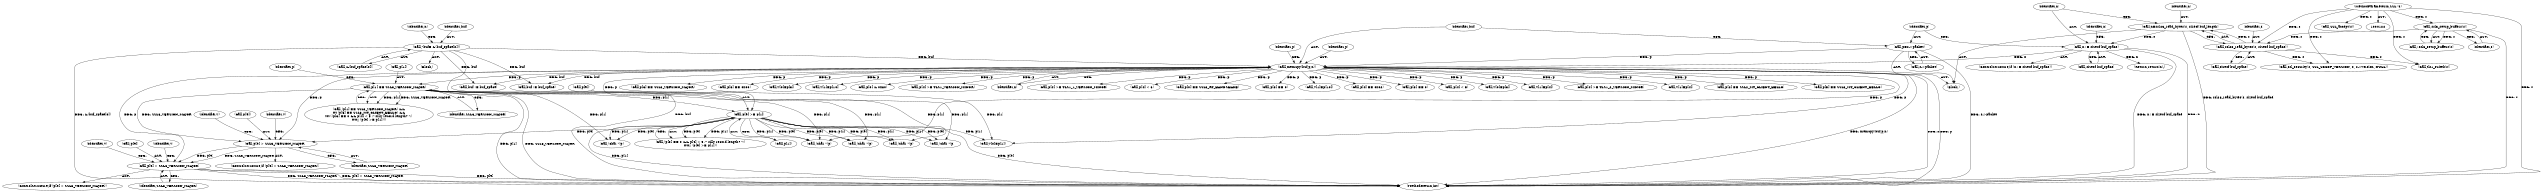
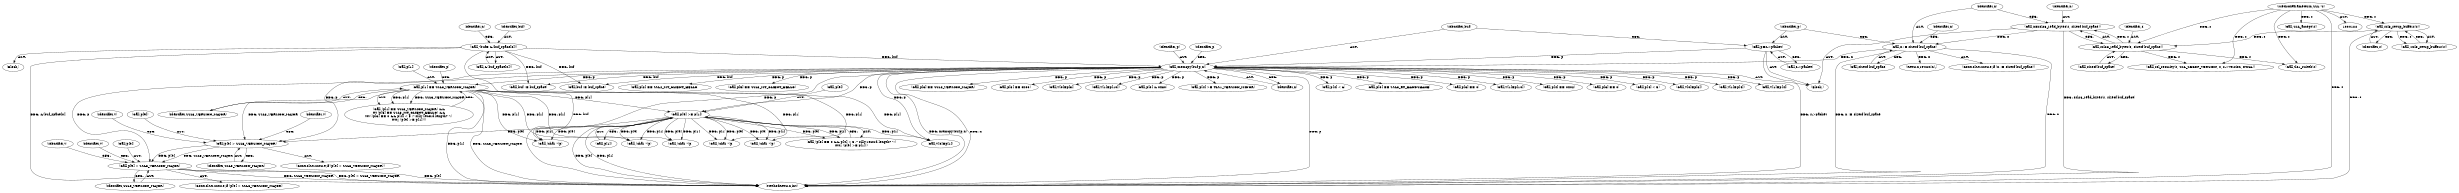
node "(Call,n=ssl23_read_bytes(s, sizeof buf_length))": label "(Call,n=ssl23_read_bytes(s, sizeof buf_length))" -> "(Call,n=ssl23_read_bytes(s, sizeof buf_space))"
node "(Call,p[4] >= TLS1_1_VERSION_MINOR)": removed
node "(Call,p[4] >= TLS1_2_VERSION_MINOR)": removed
